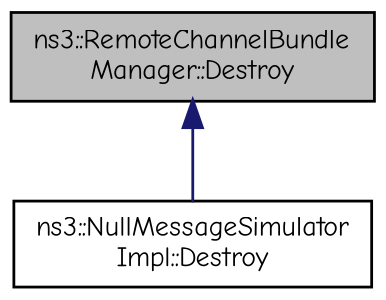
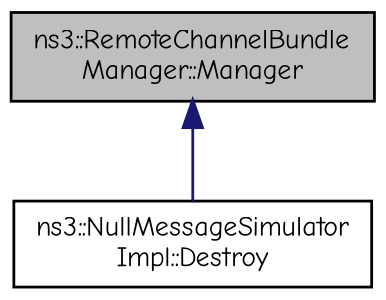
node "ns3::RemoteChannelBundle Manager::Destroy": label "ns3::RemoteChannelBundle Manager::Destroy" -> "ns3::RemoteChannelBundle Manager::Manager"
